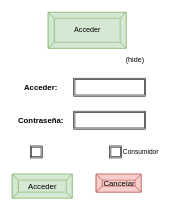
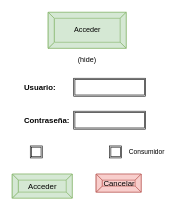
node "(hide)": moved (135, 60) -> (87, 60)
node "Acceder:": label "Acceder:" -> "Usuario:"
node "Contraseña:": moved (41, 120) -> (47, 120)
node "Consumidor": moved (145, 152) -> (151, 152)
